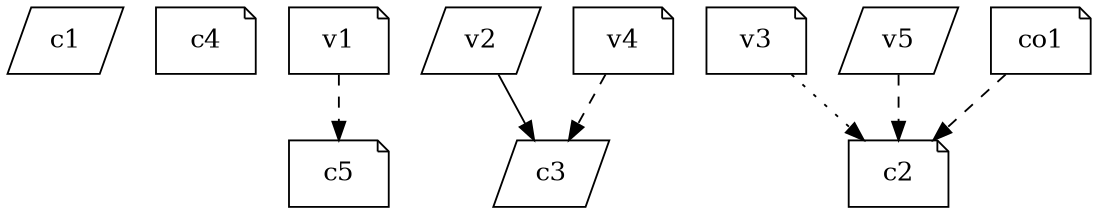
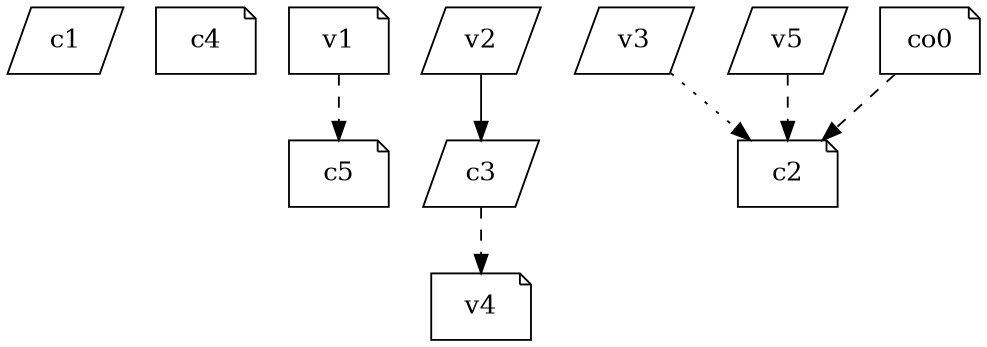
node "v3": shape note -> parallelogram
node "co1": label "co1" -> "co0"
edge "v4" -> "c3": reversed
